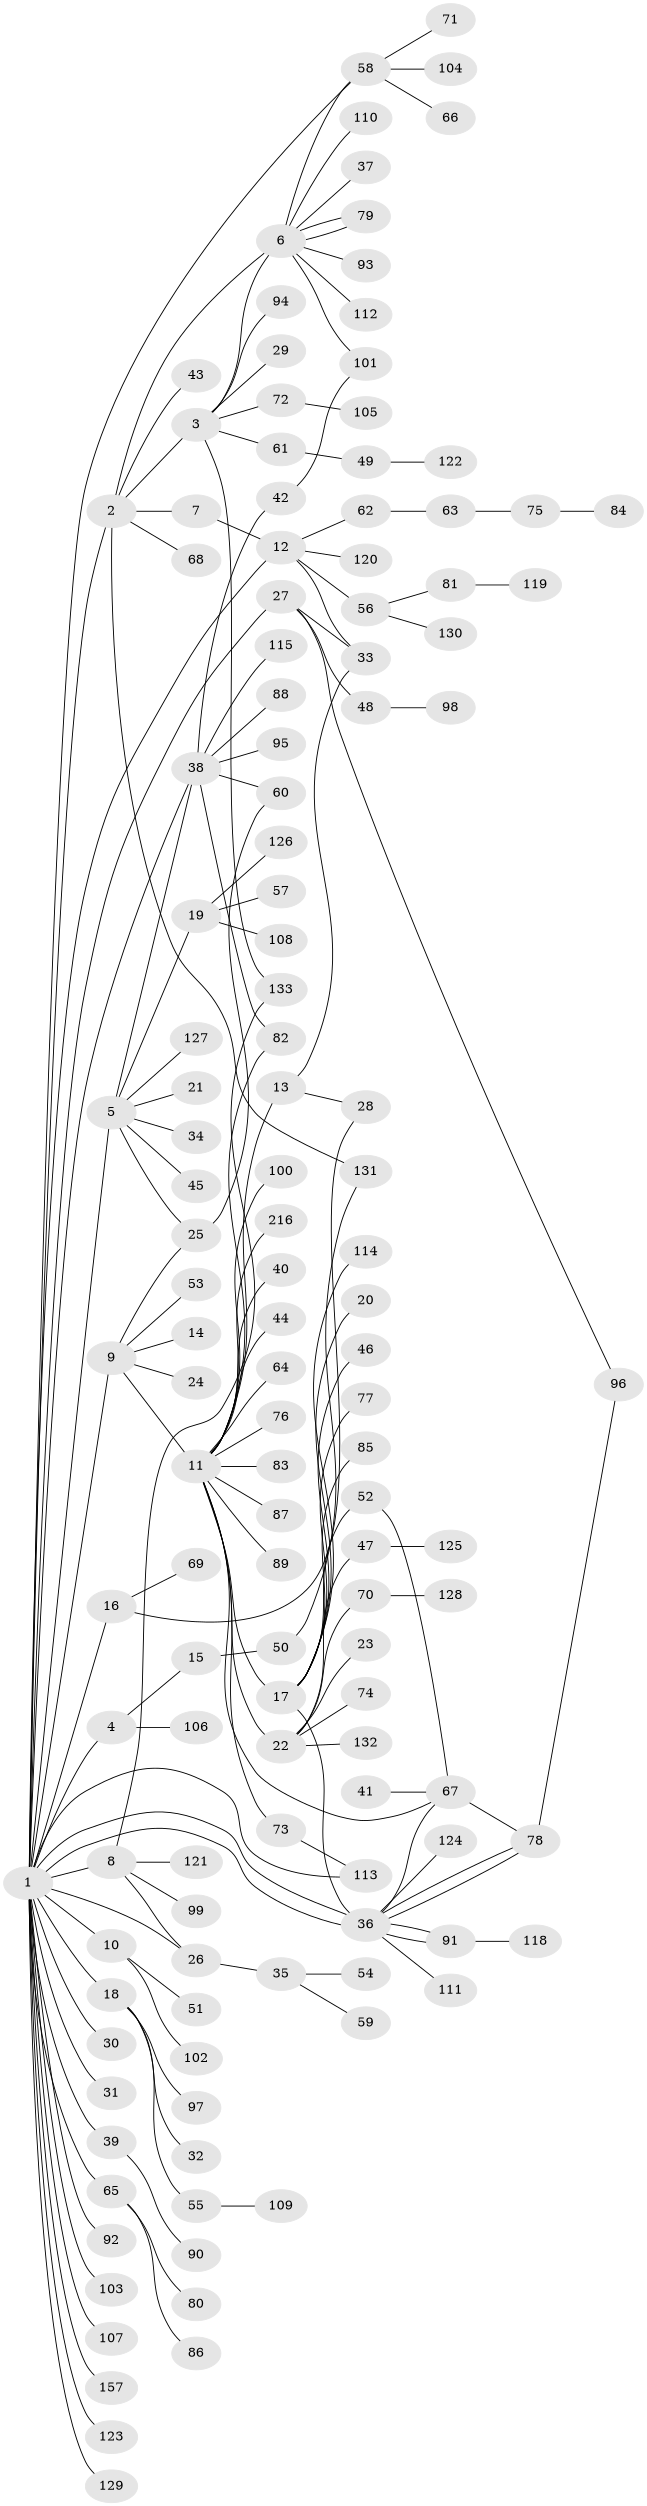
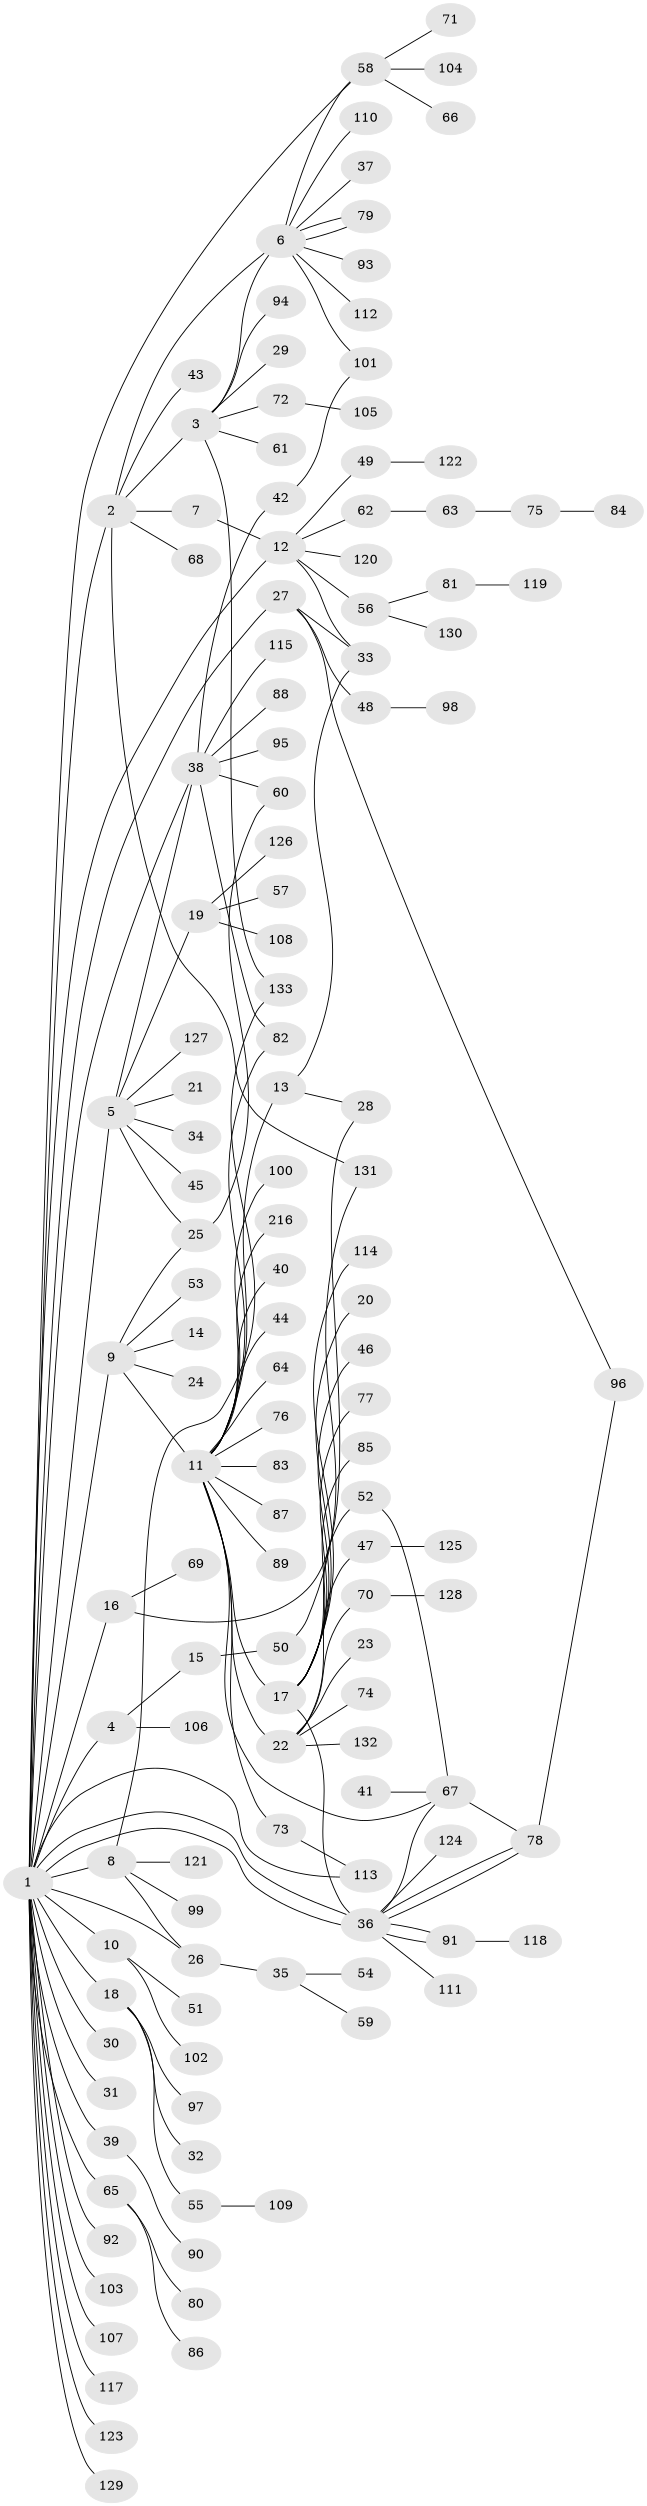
edge "61" -- "49": now "12" -- "49"
node "157": label "157" -> "117"
